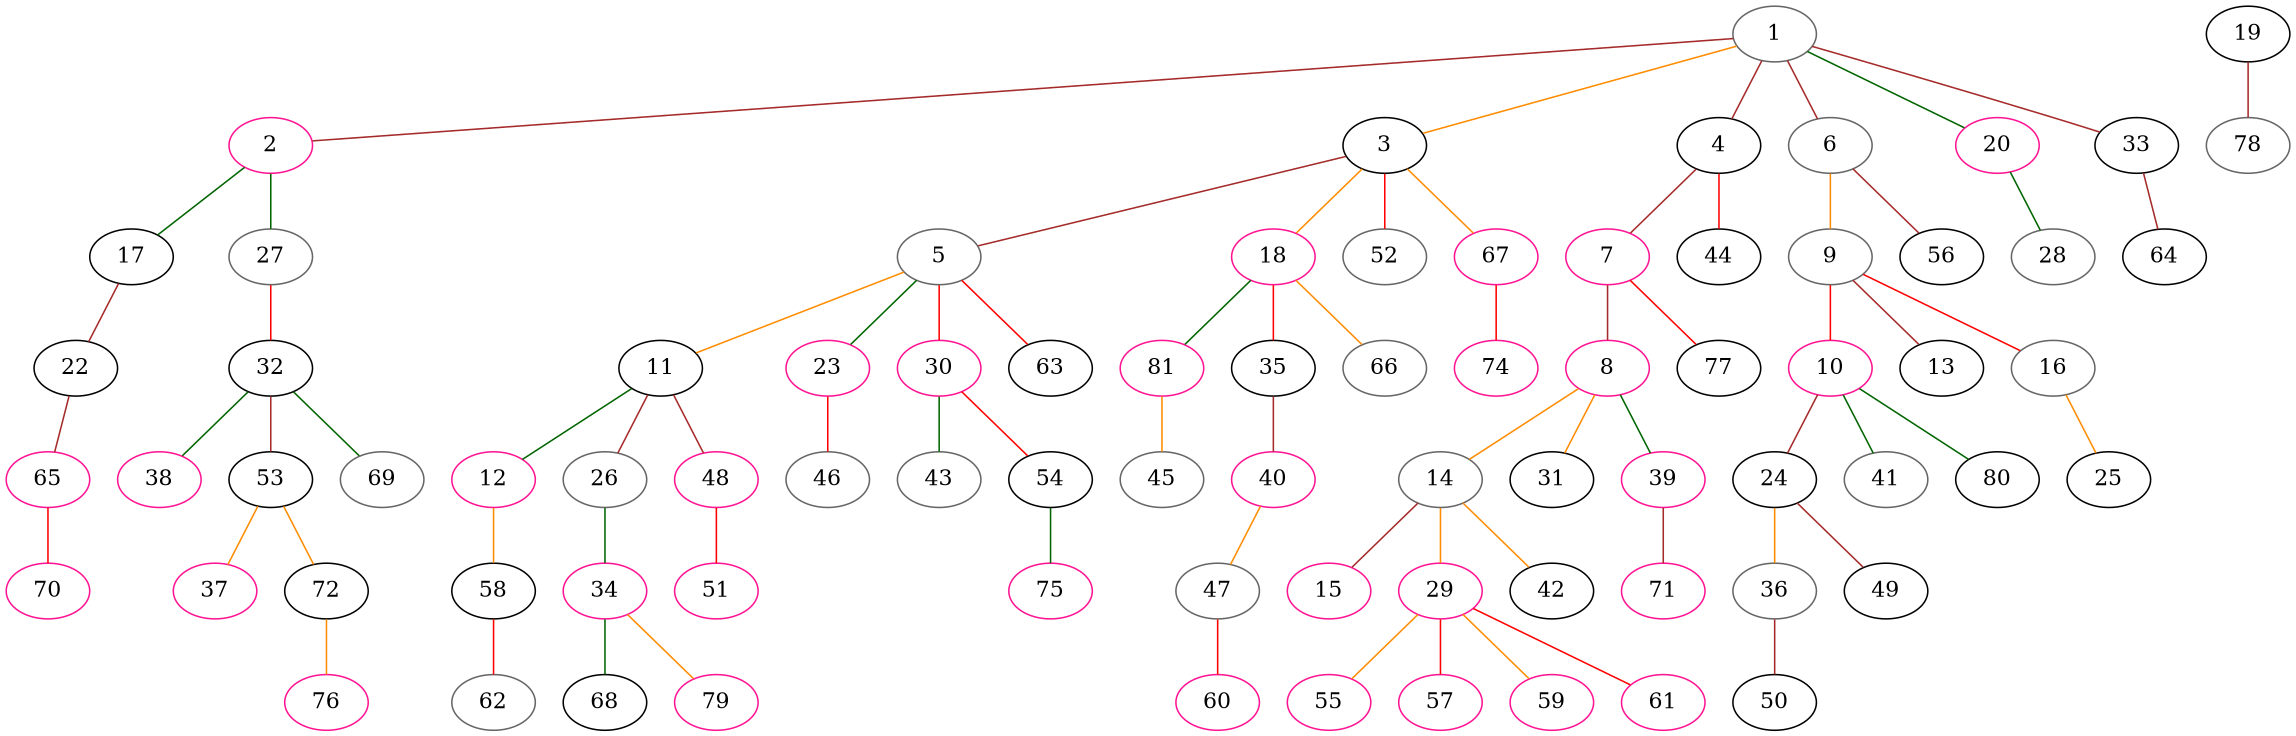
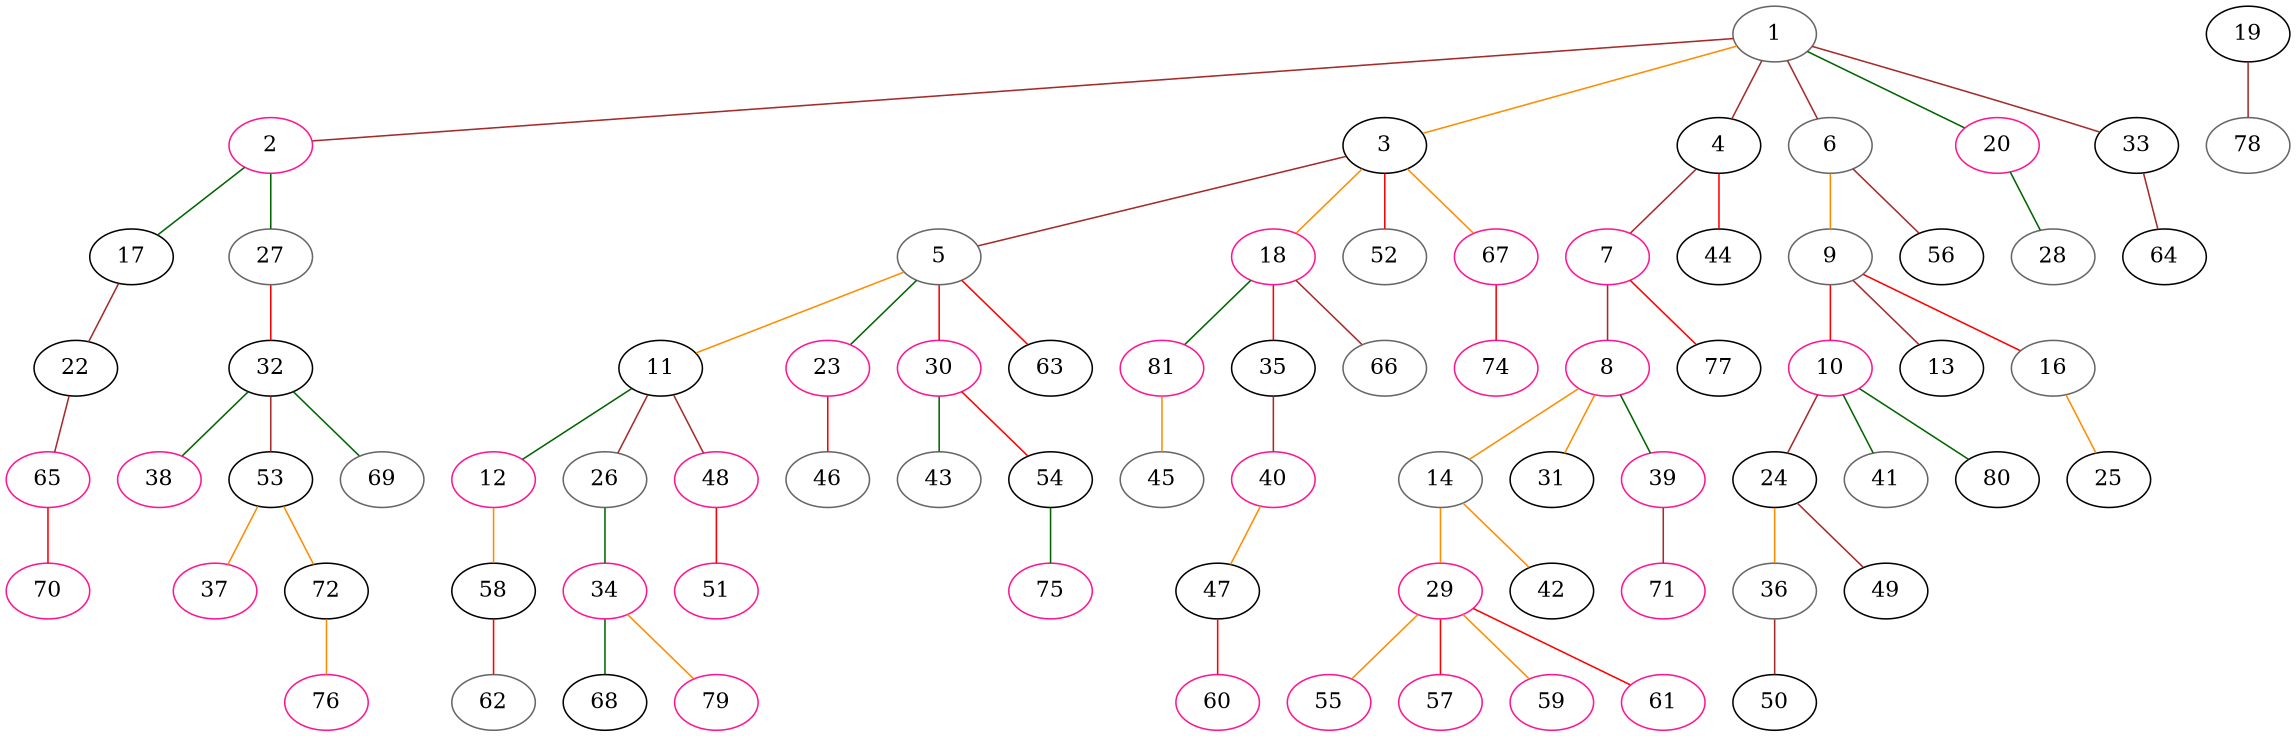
edge "18" -- "66": color darkorange -> brown
node "47": color gray40 -> black
node "15": removed
